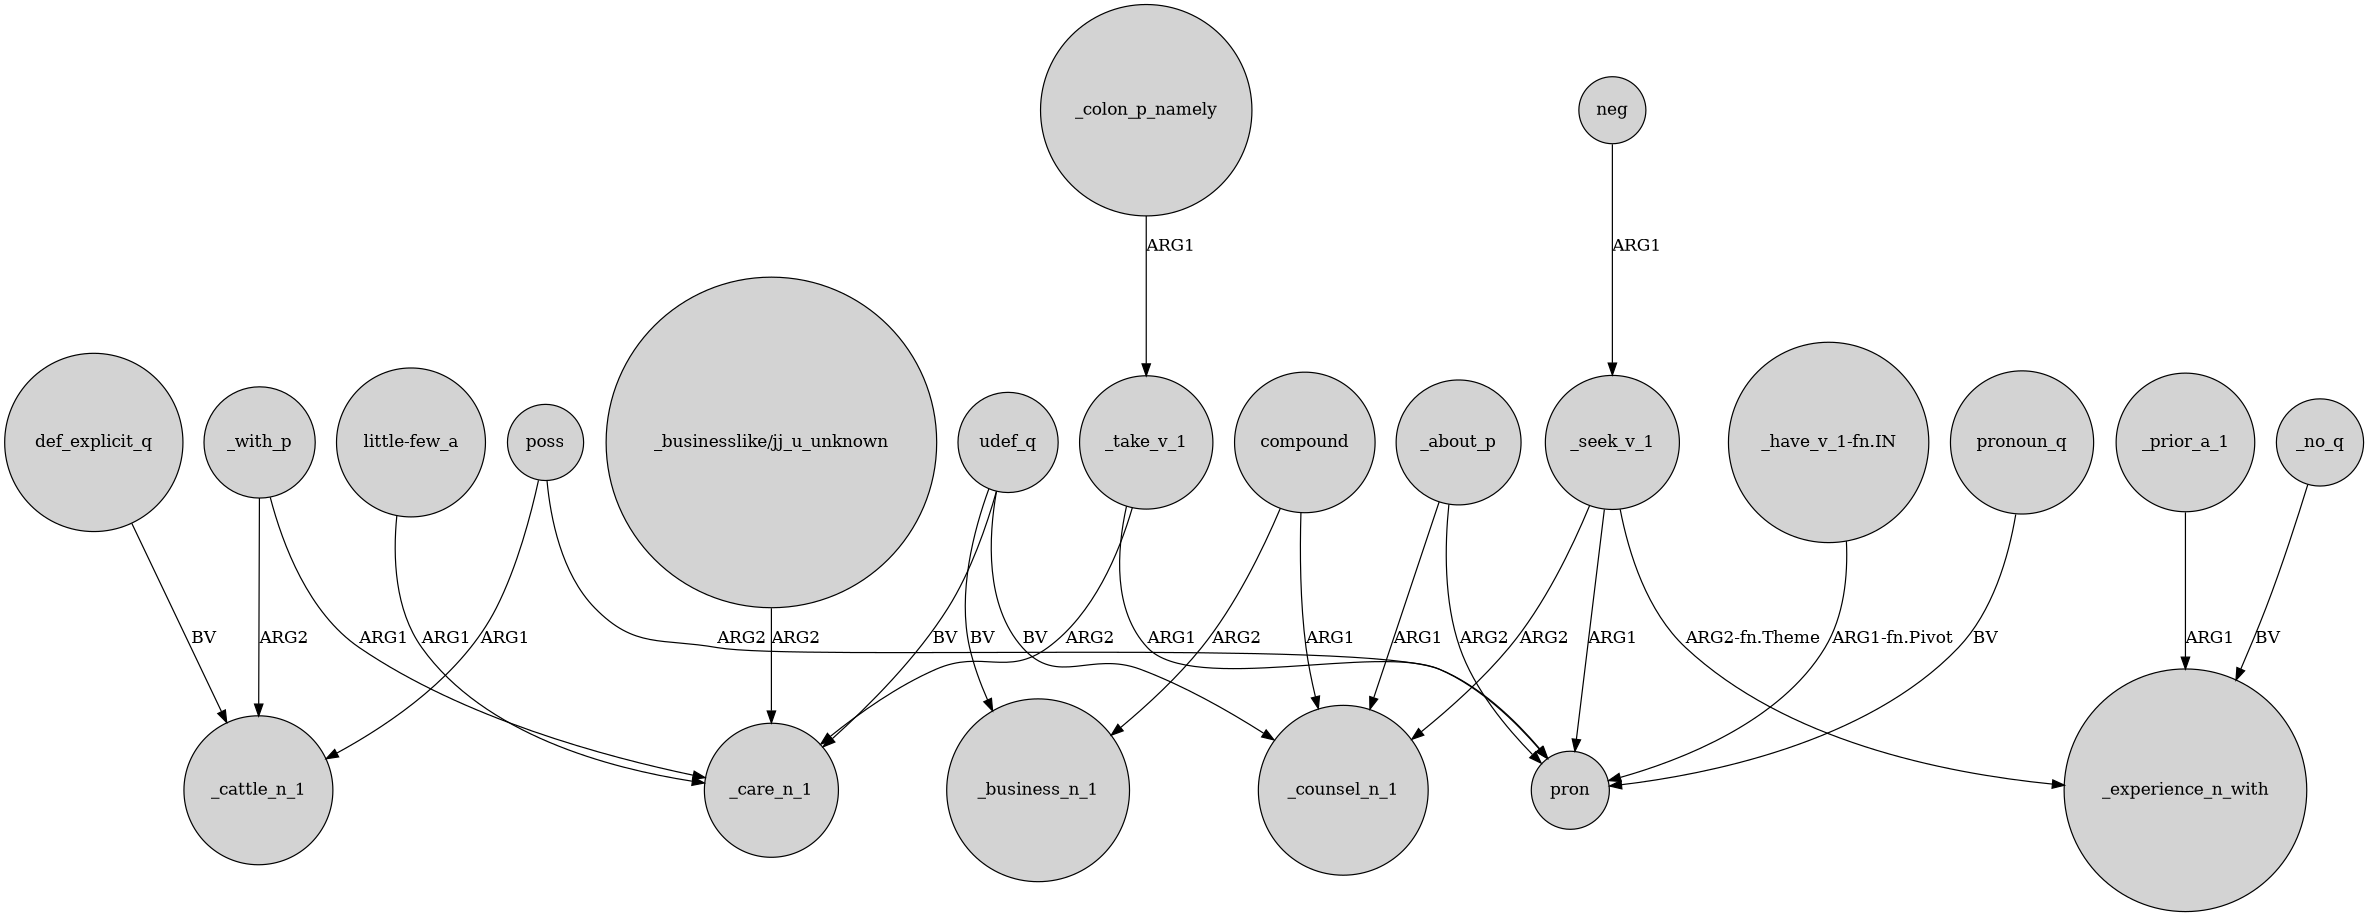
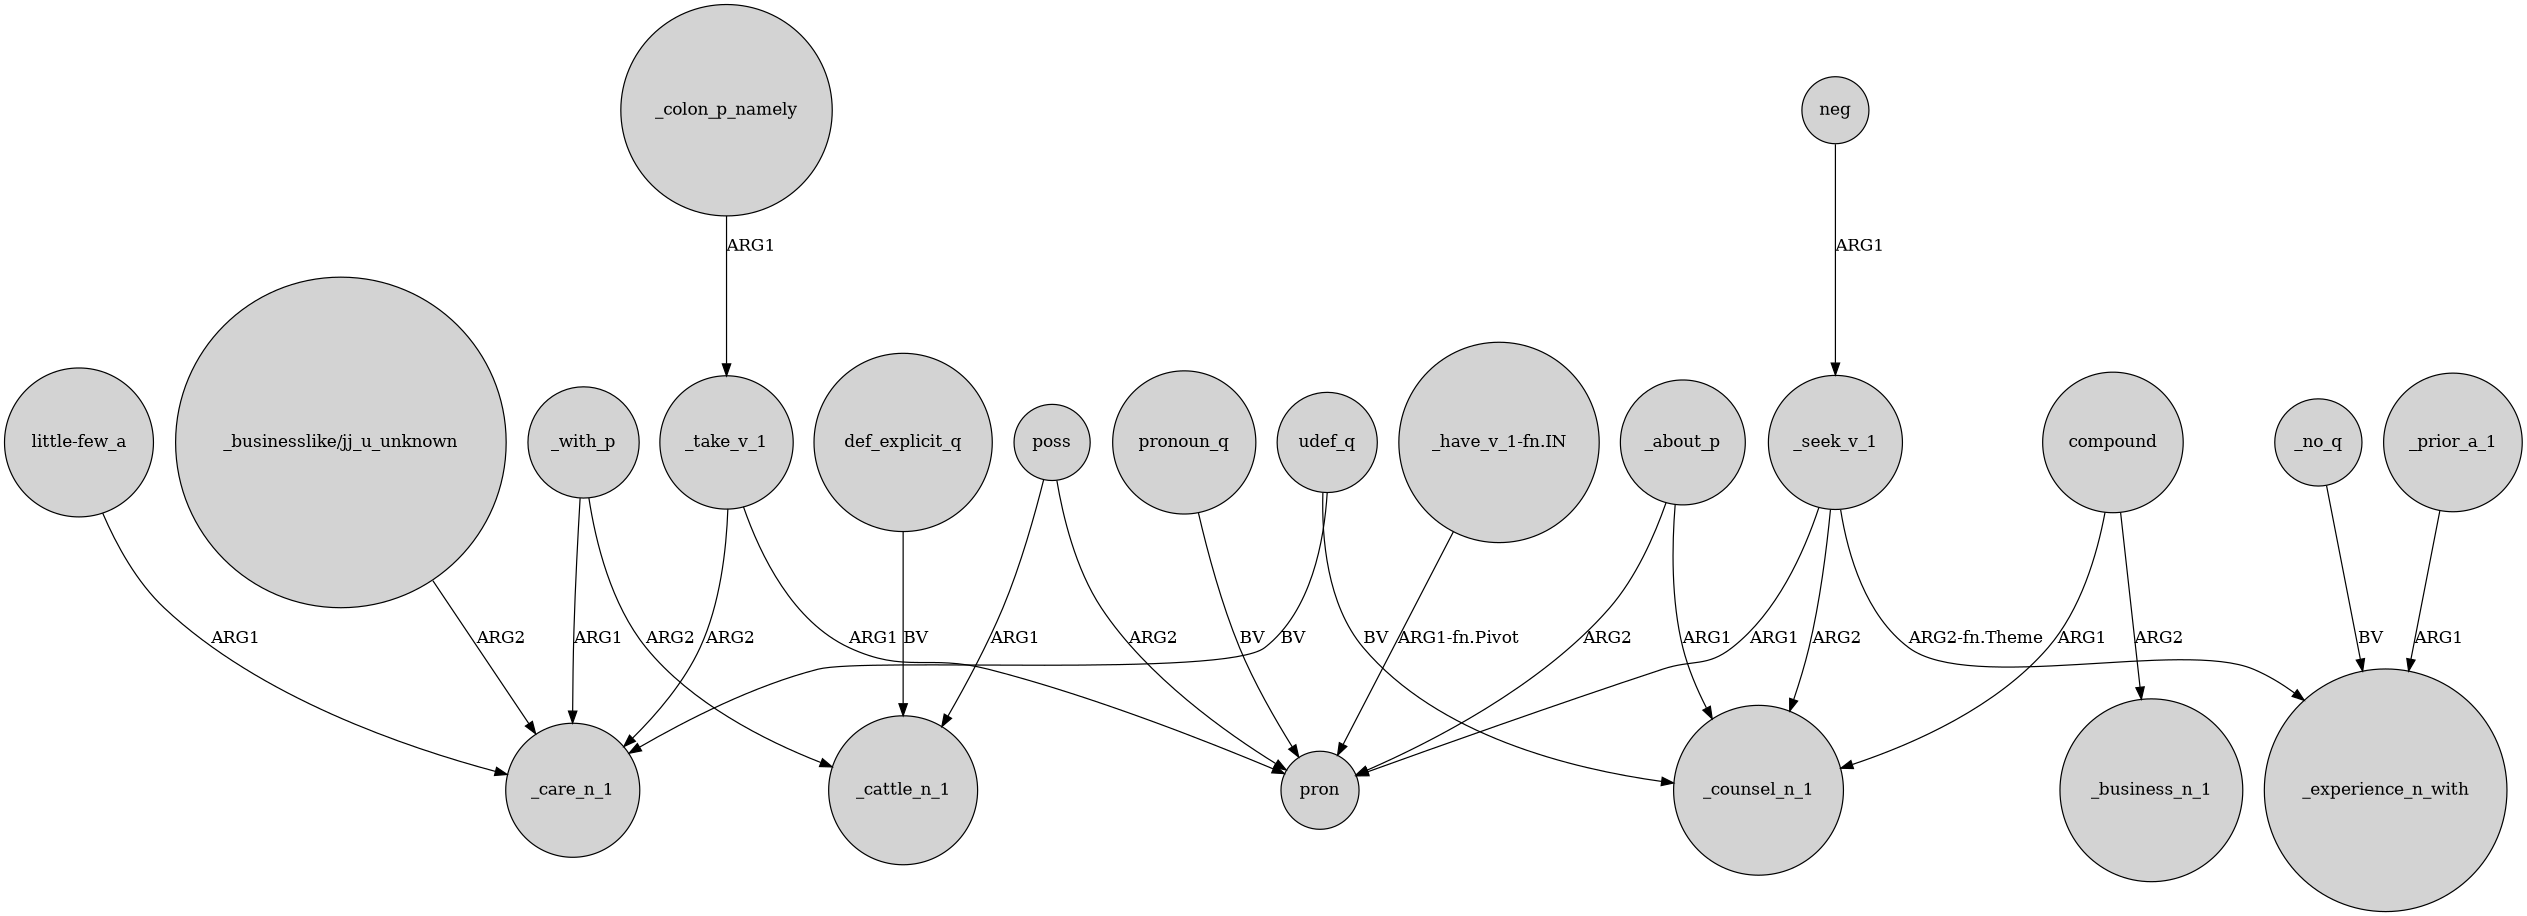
edge "udef_q" -> "_business_n_1": removed, label "BV"
